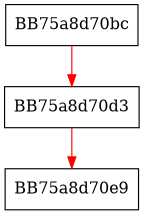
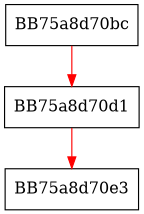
node "BB75a8d70d3": label "BB75a8d70d3" -> "BB75a8d70d1"
node "BB75a8d70e9": label "BB75a8d70e9" -> "BB75a8d70e3"
